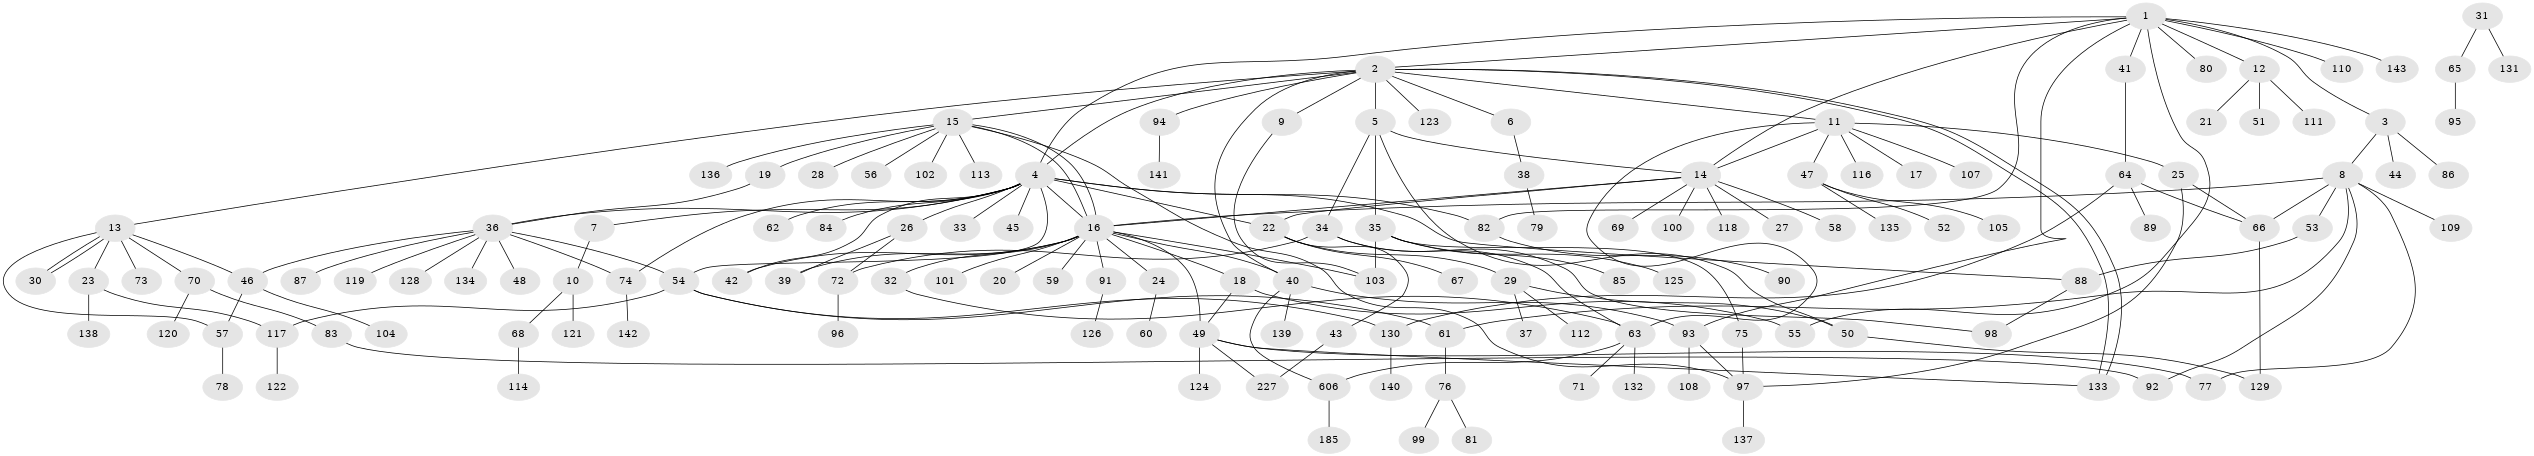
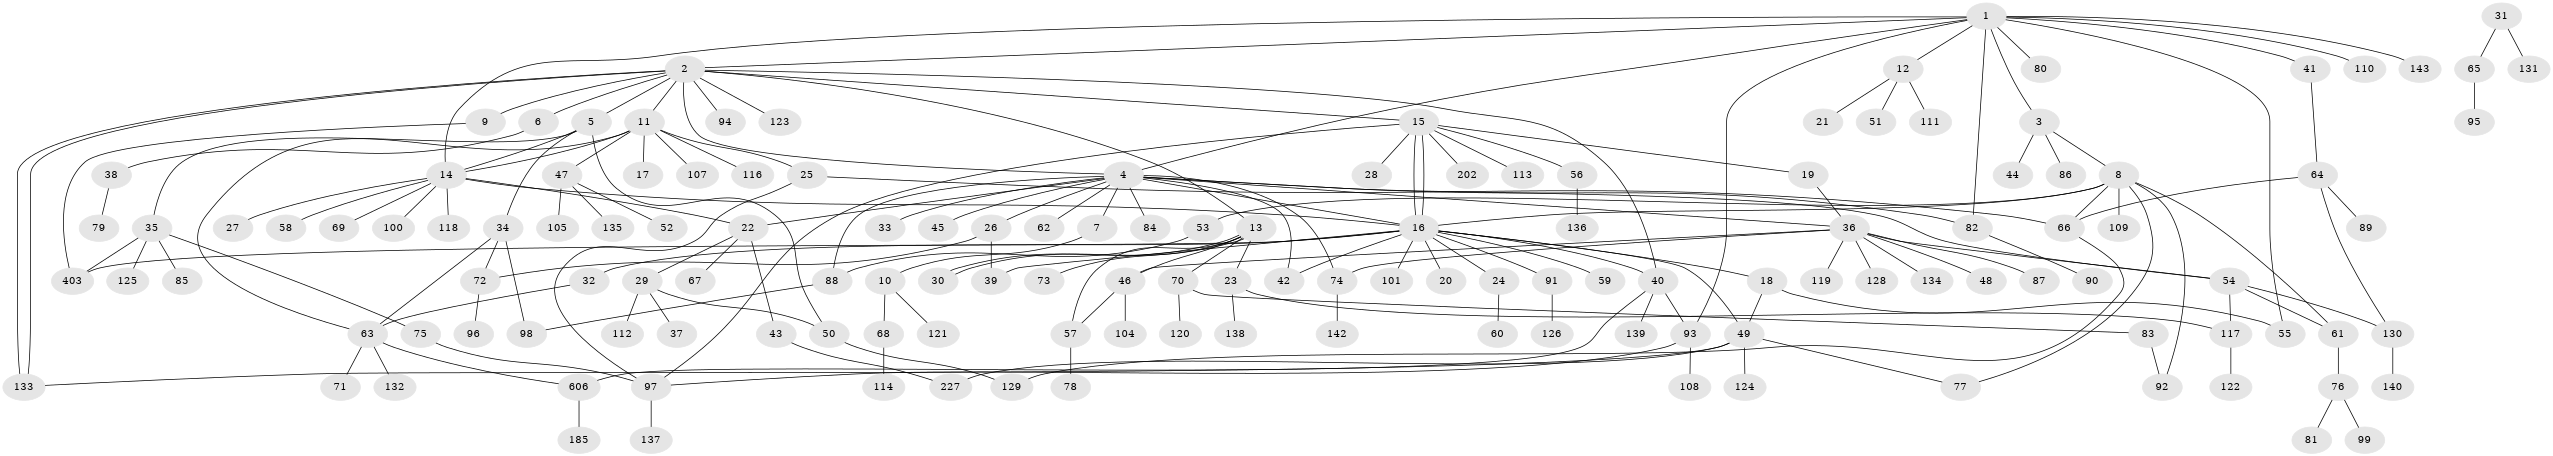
edge "15" -- "136": now "56" -- "136"
node "102": label "102" -> "202"
node "141": removed
node "103": label "103" -> "403"
